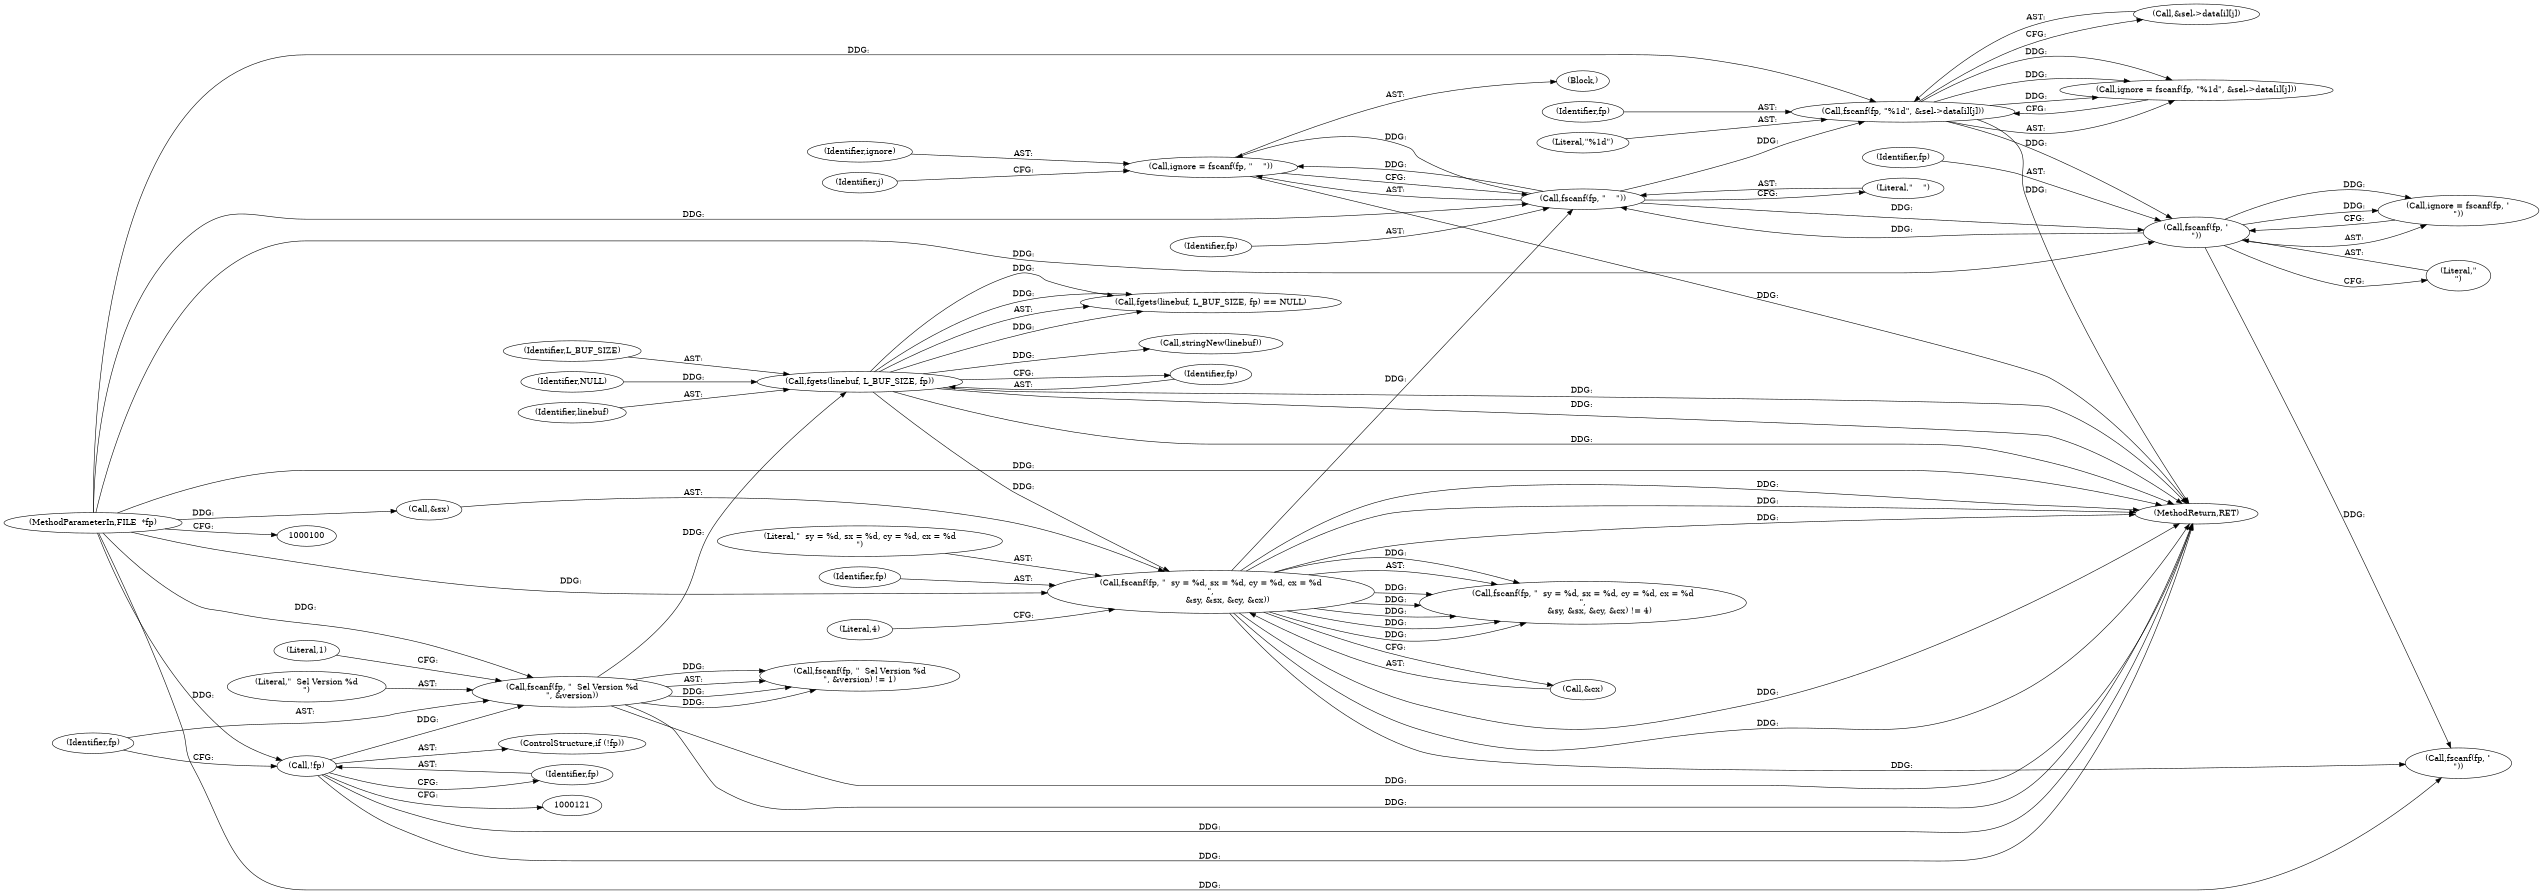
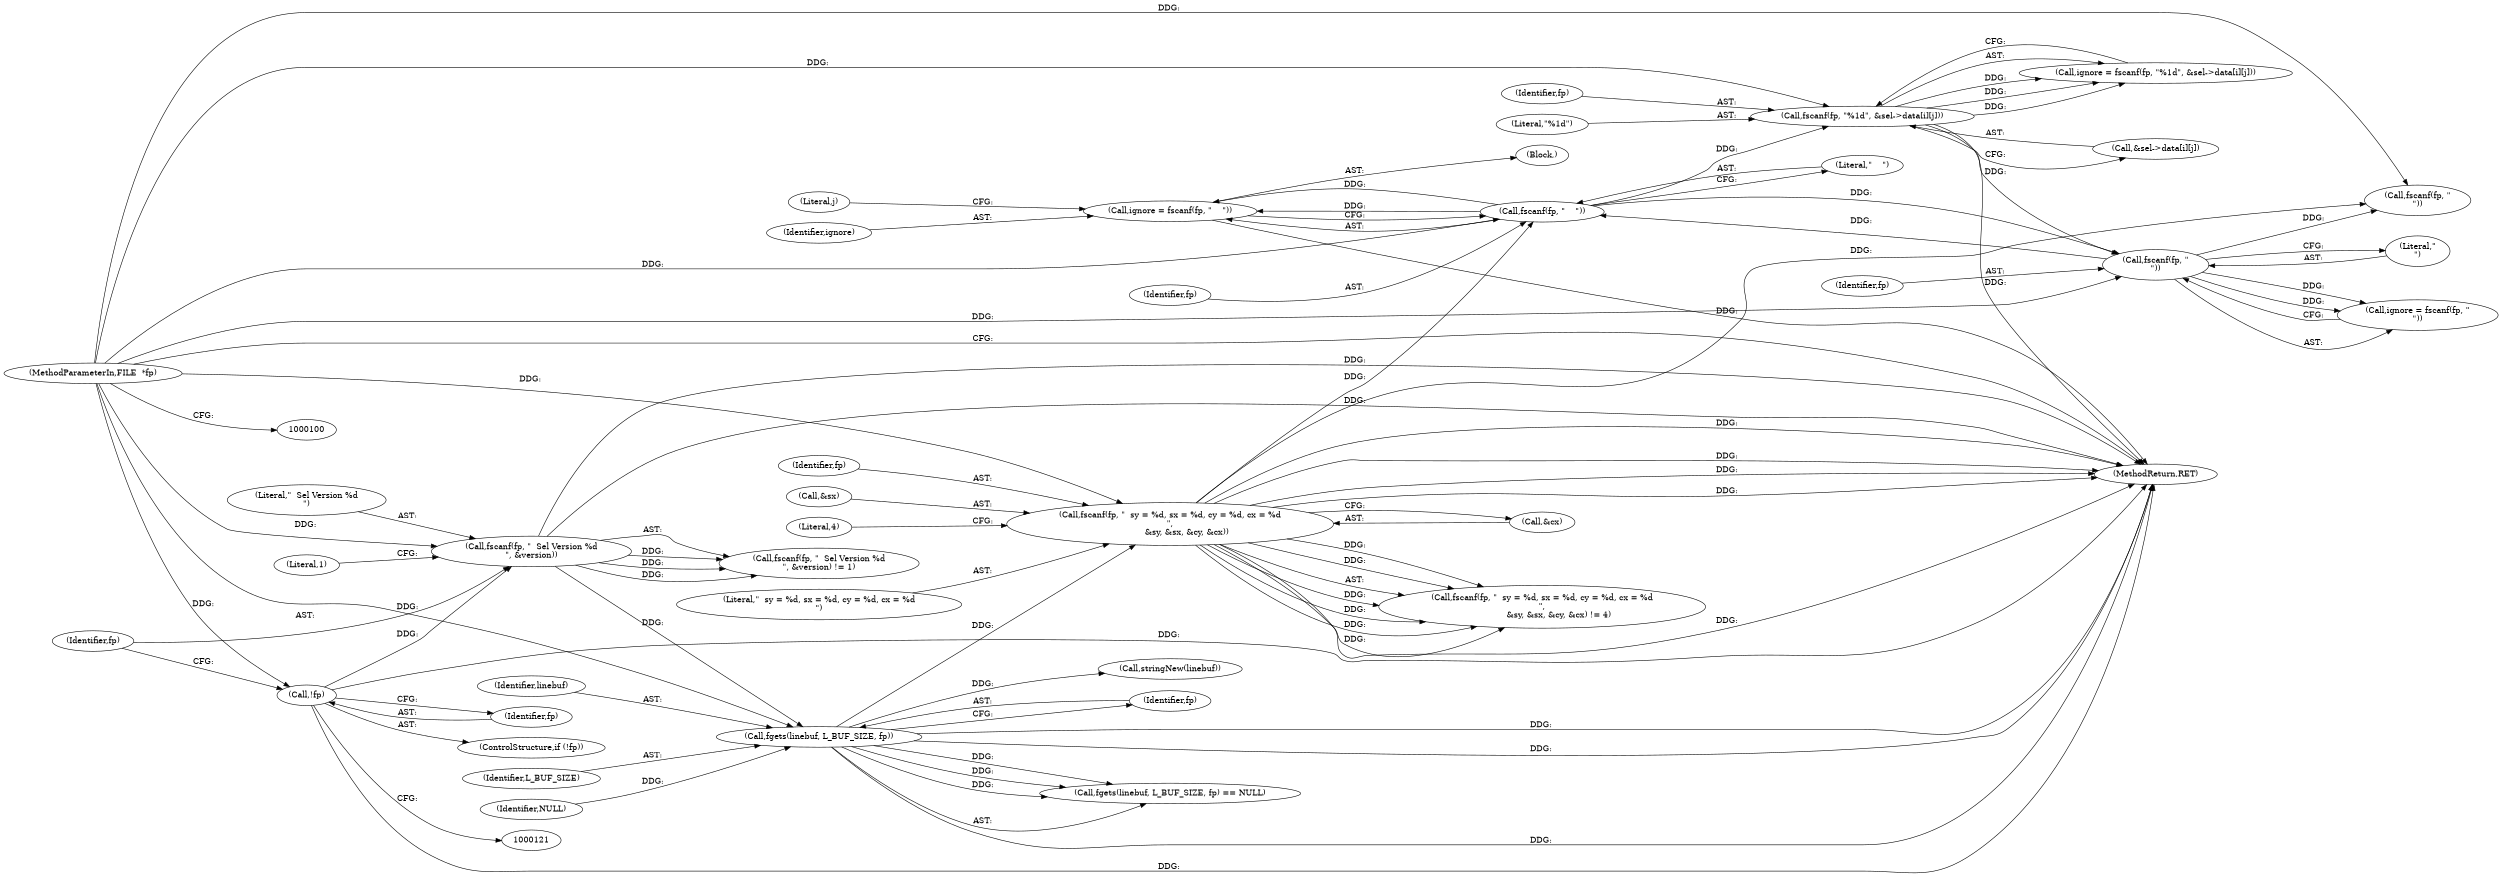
node "(Identifier,j)": label "(Identifier,j)" -> "(Literal,j)"
edge "(MethodParameterIn,FILE  *fp)" -> "(MethodReturn,RET)": label "DDG: " -> "CFG: "
edge "(MethodParameterIn,FILE  *fp)" -> "(Call,&sx)": now "(MethodParameterIn,FILE  *fp)" -> "(Call,fgets(linebuf, L_BUF_SIZE, fp))"
